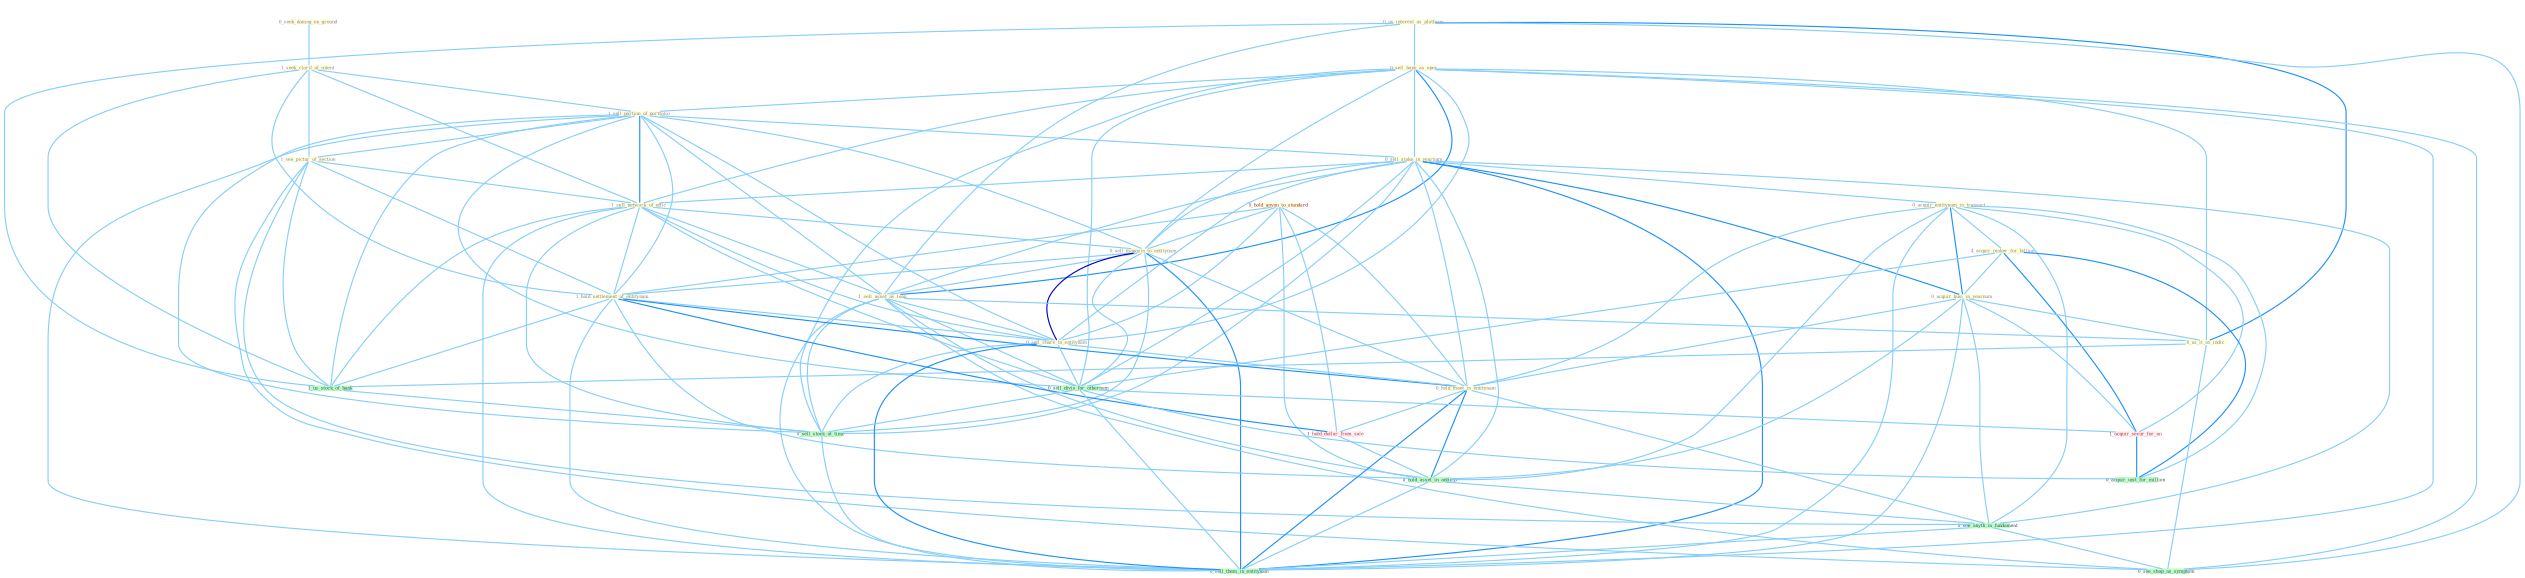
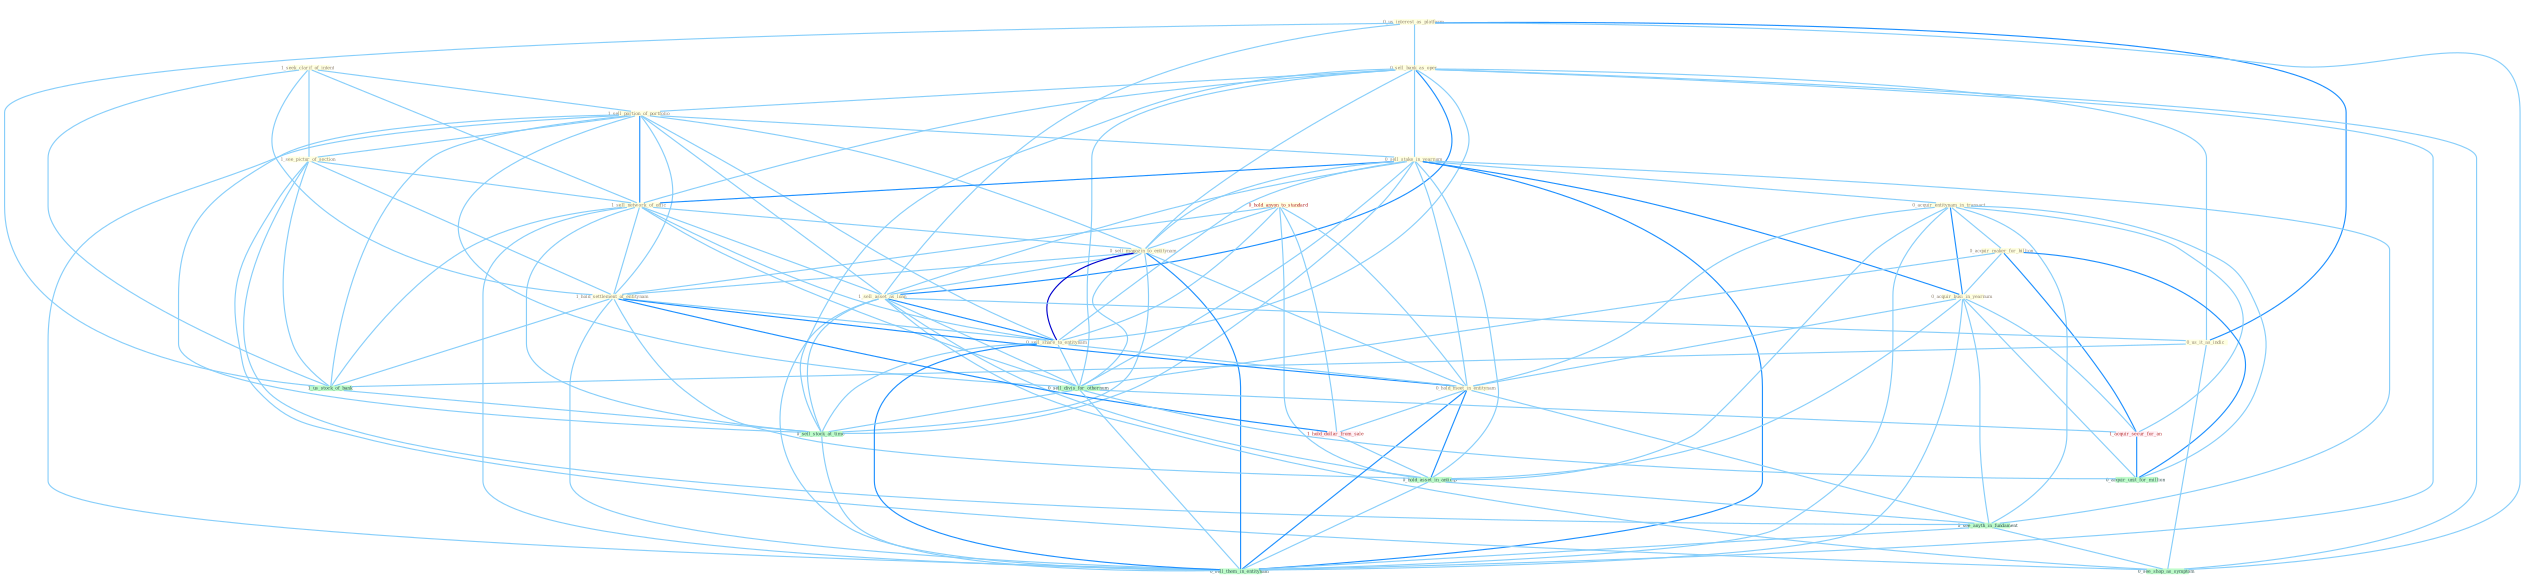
node "0_seek_damag_on_ground": removed
edge "0_sell_stake_in_yearnum" -- "1_sell_network_of_offic": color #87cefa -> #1e90ff
node "4_acquir_maker_for_billion": label "4_acquir_maker_for_billion" -> "0_acquir_maker_for_billion"
edge "1_sell_asset_as_loan" -- "0_sell_share_to_entitynam": color #87cefa -> #1e90ff
edge "0_acquir_busi_in_yearnum" -- "0_us_it_as_indic": now "0_acquir_busi_in_yearnum" -- "0_acquir_unit_for_million"
